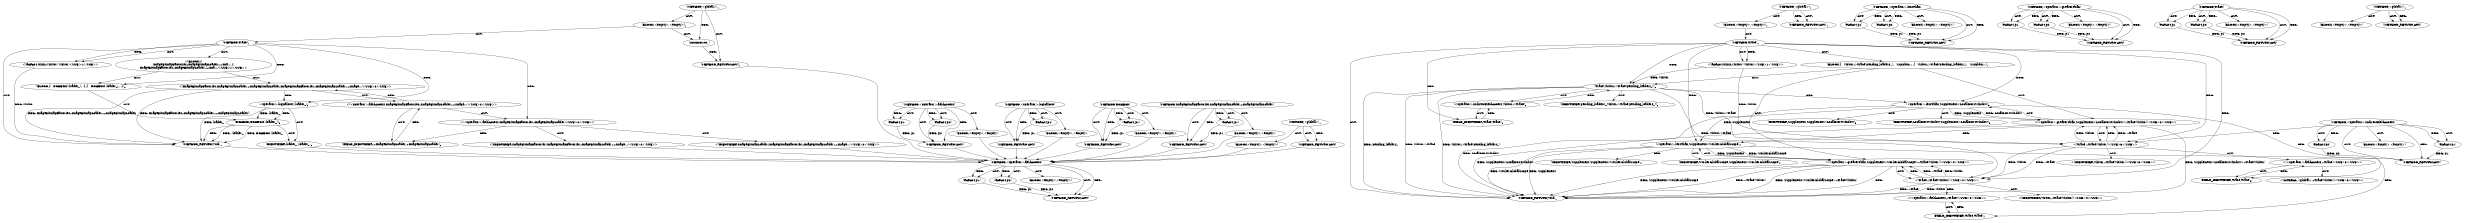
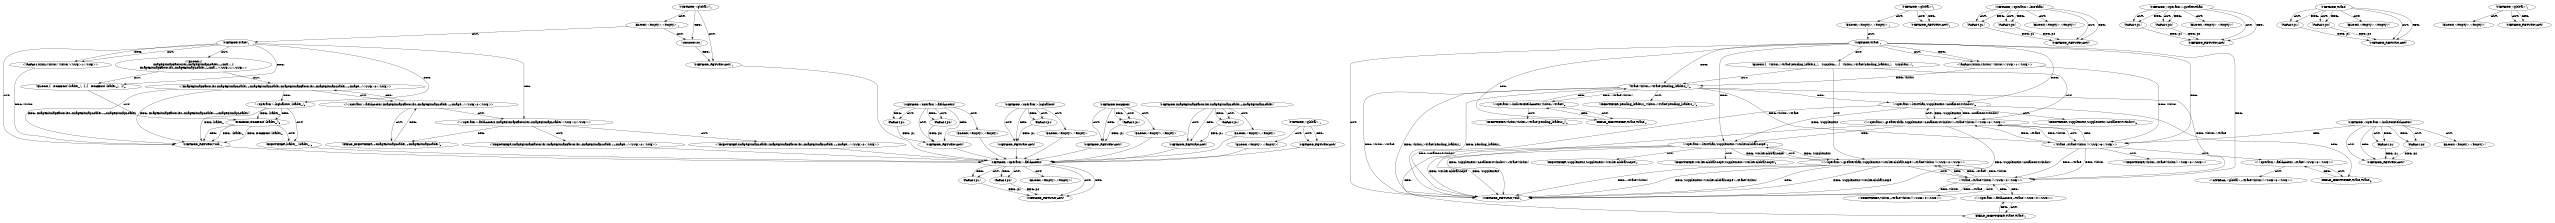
edge "(Trace,visitor->Trace(pending_loaders_))" -> "(<operator>.indirectFieldAccess,visitor->Trace)": label "AST: " -> "DDG: ::Trace(visitor)"
node "(IDENTIFIER,visitor,visitor->Trace(pending_loaders_))": added
node "(IDENTIFIER,LocalDOMWindow,Supplement<LocalDOMWindow)": removed
edge "(<operator>.lessThan,Supplement<WorkerGlobalScope)" -> "(IDENTIFIER,Supplement,Supplement<WorkerGlobalScope)": label "CFG: " -> "AST: "
edge "<(<operator>.fieldAccess,::Trace)<SUB>4</SUB>>" -> "<(Trace,::Trace(visitor))<SUB>4</SUB>>": added, label "CFG:"
